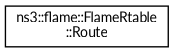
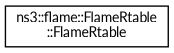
node "ns3::flame::FlameRtable ::Route": label "ns3::flame::FlameRtable ::Route" -> "ns3::flame::FlameRtable ::FlameRtable"
